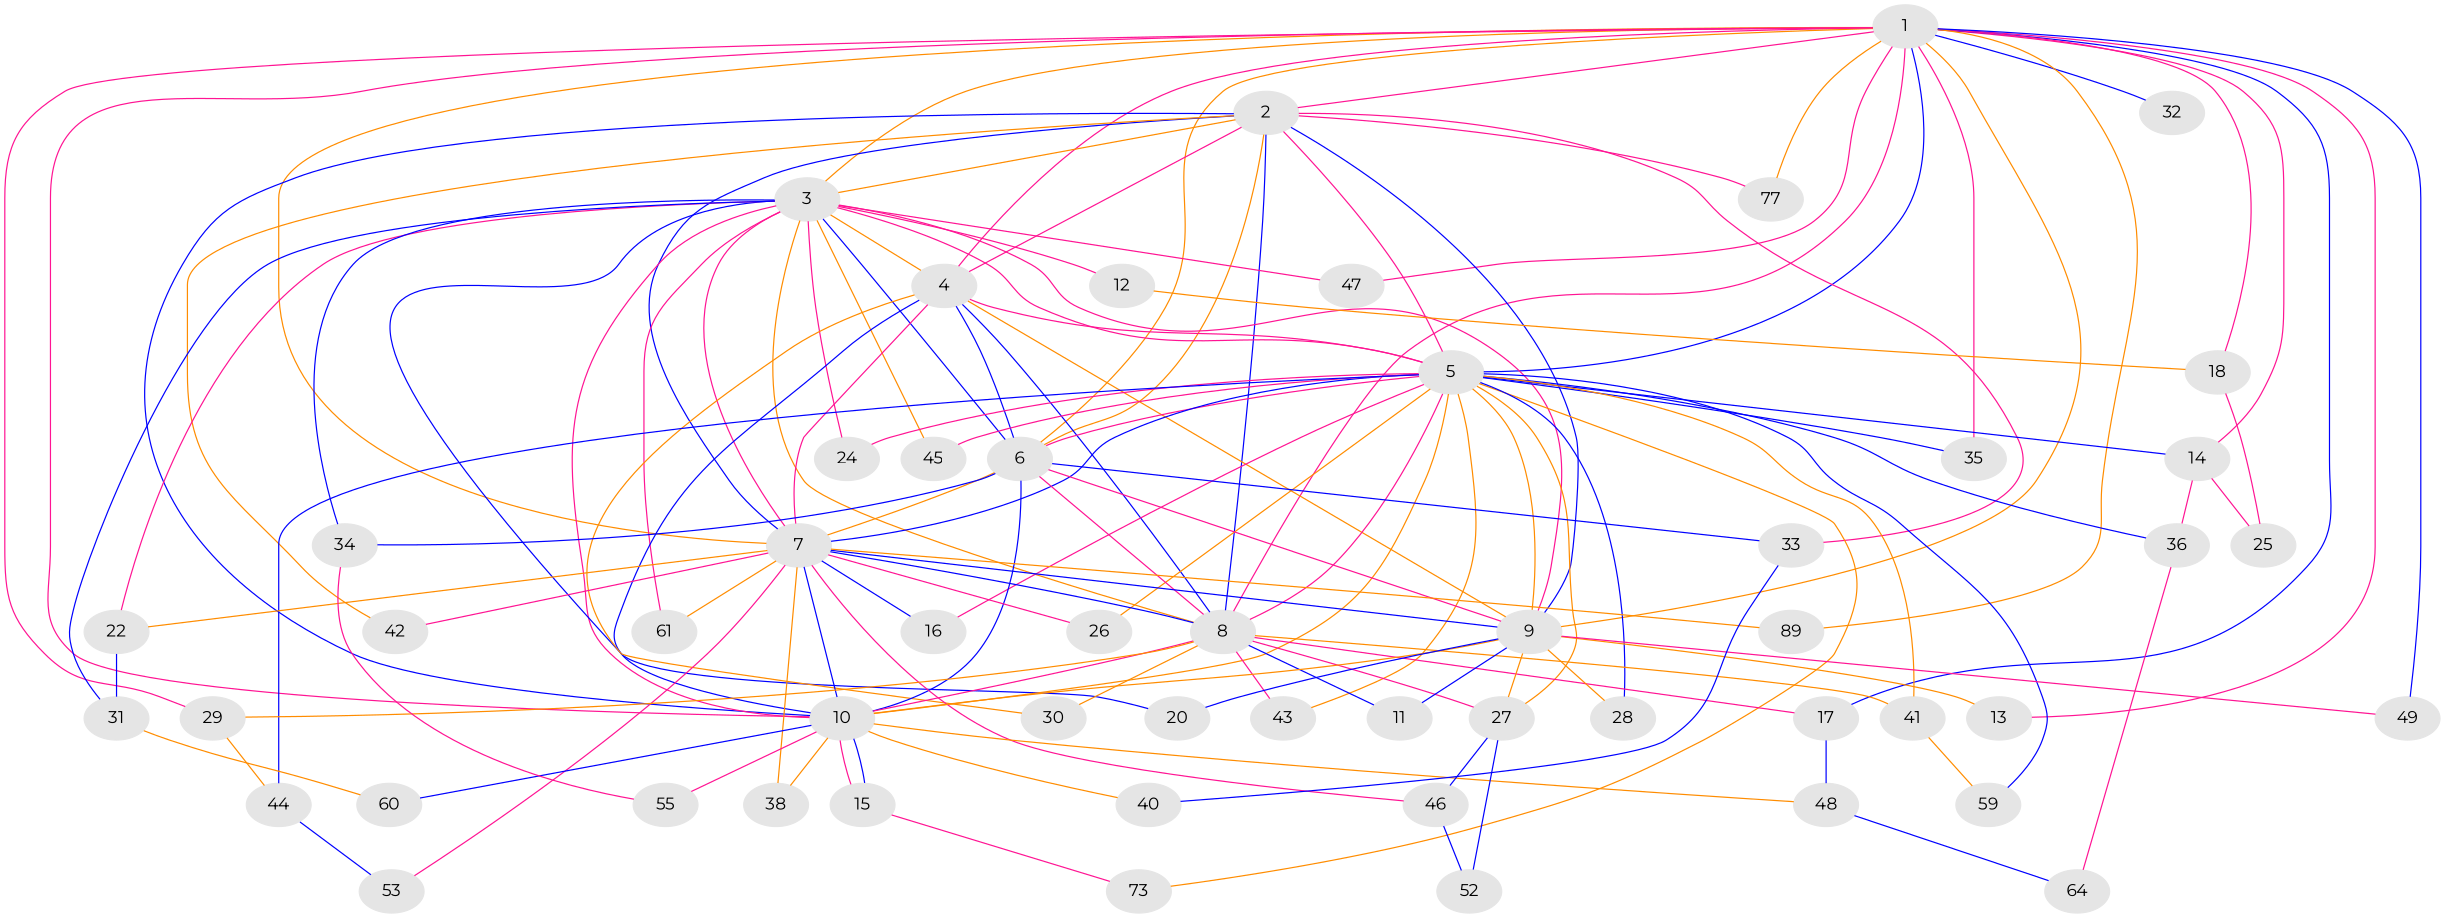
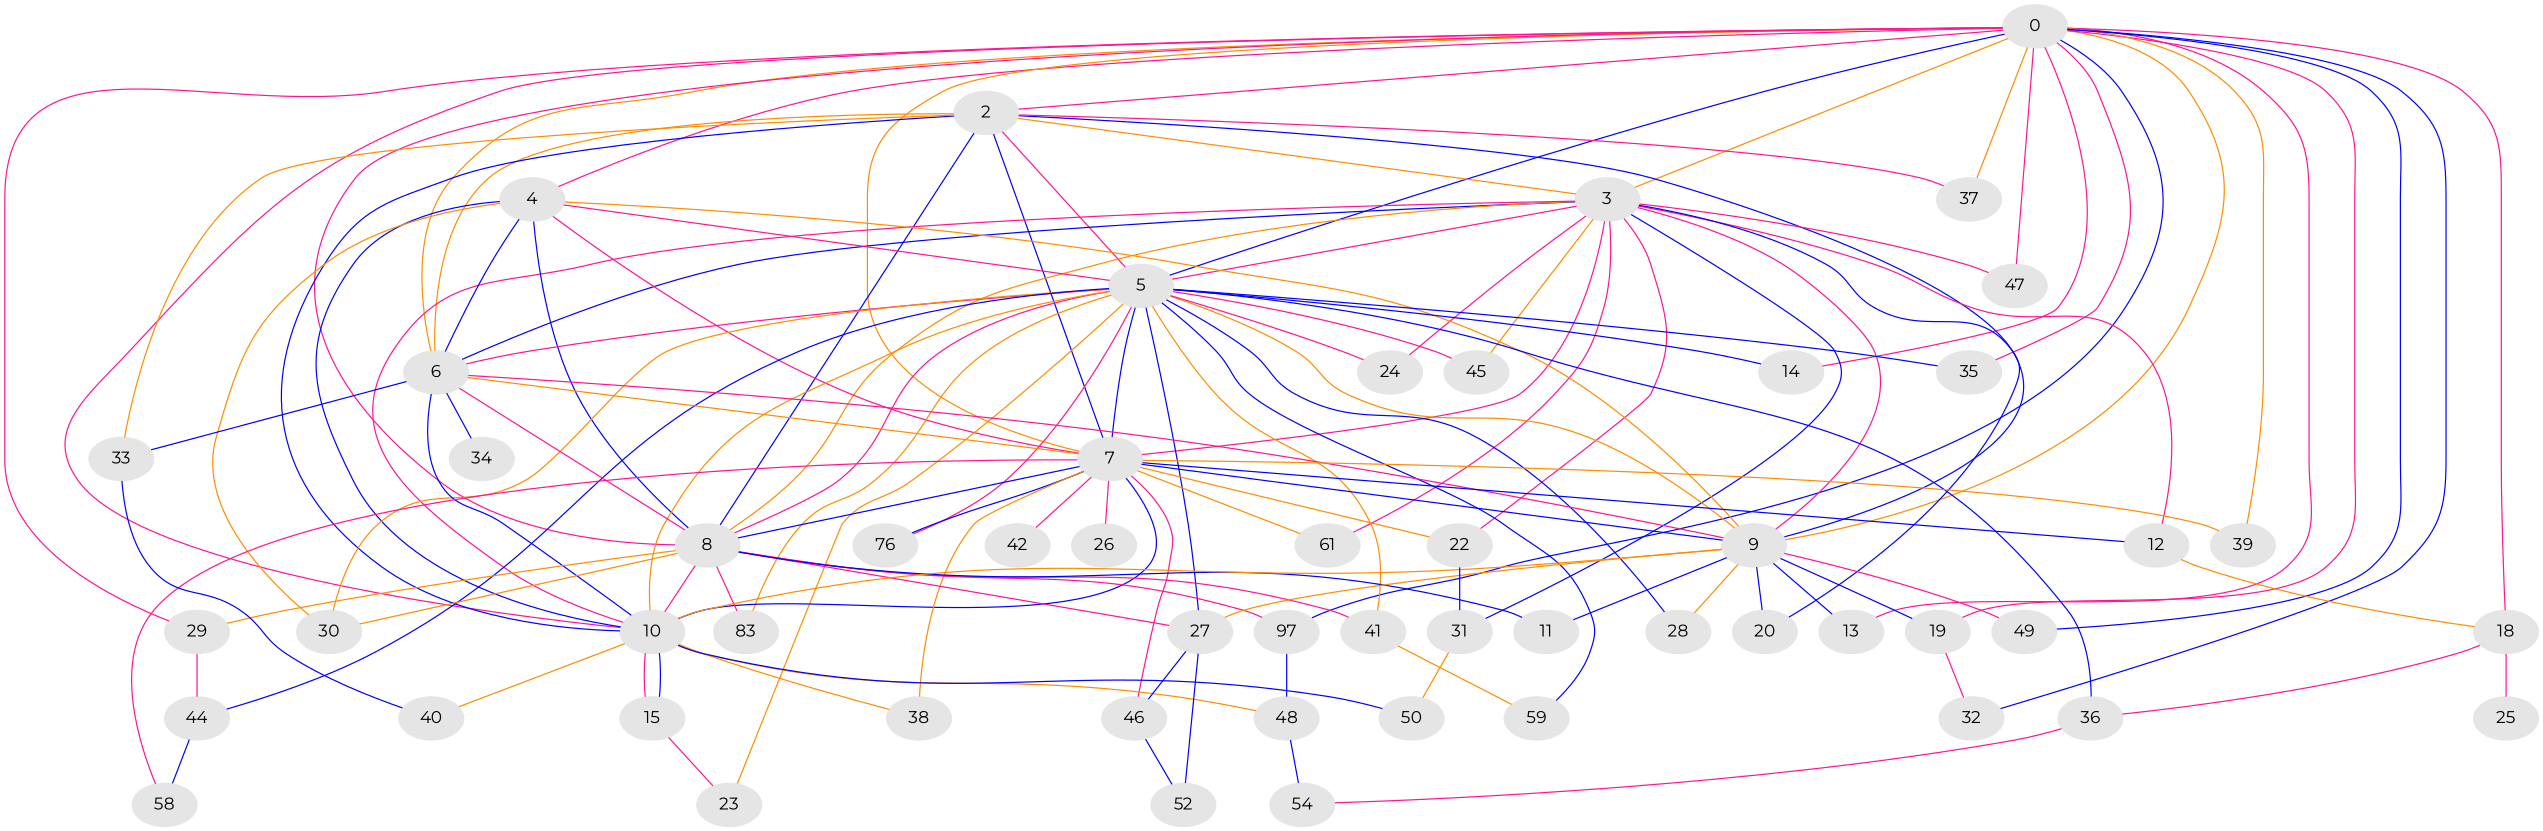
node "1": label "1" -> "0"
edge "2" -- "42": removed
edge "2" -- "4": removed
node "77": label "77" -> "37"
edge "3" -- "4": removed
edge "3" -- "34": removed
edge "2" -- "33": color deeppink -> darkorange
edge "5" -- "26": now "5" -- "30"
edge "7" -- "12": added
edge "14" -- "36": now "18" -- "36"
edge "14" -- "25": removed
edge "5" -- "27": color darkorange -> blue
node "16": label "16" -> "76"
node "89": label "89" -> "39"
node "19": added
edge "8" -- "41": color darkorange -> deeppink
edge "9" -- "13": color darkorange -> blue
node "43": label "43" -> "83"
node "17": label "17" -> "97"
edge "29" -- "44": color darkorange -> deeppink
node "60": label "60" -> "50"
node "55": removed
node "53": label "53" -> "58"
node "73": label "73" -> "23"
node "64": label "64" -> "54"
